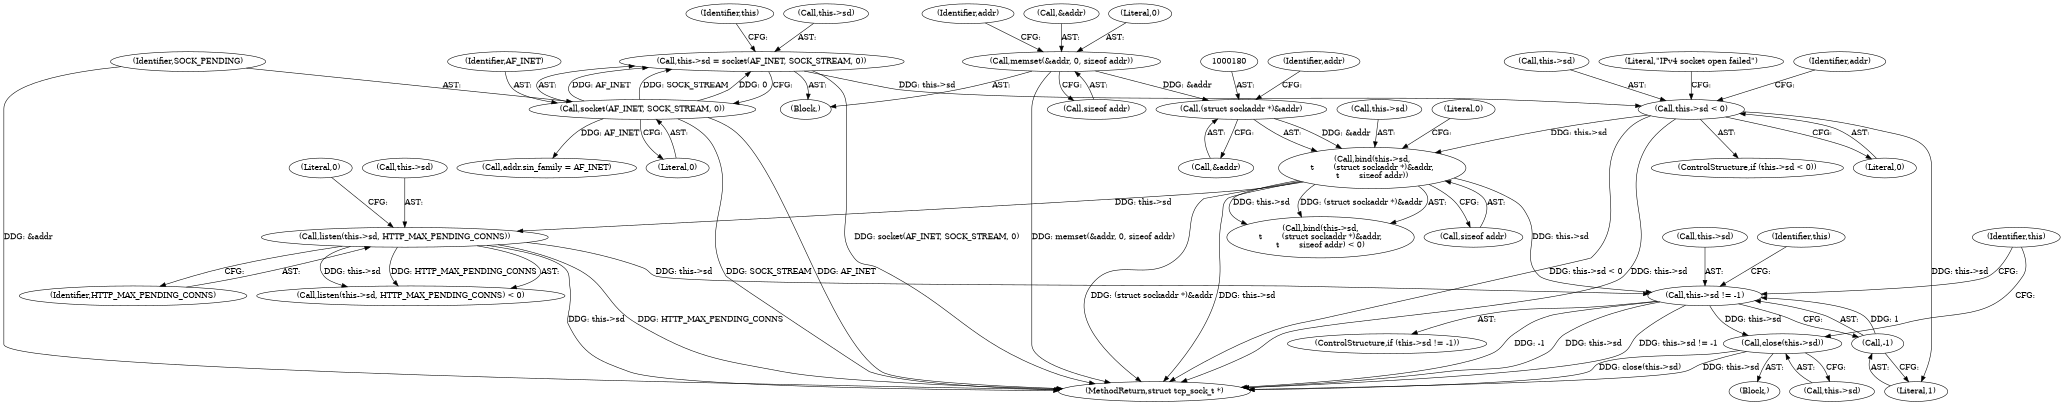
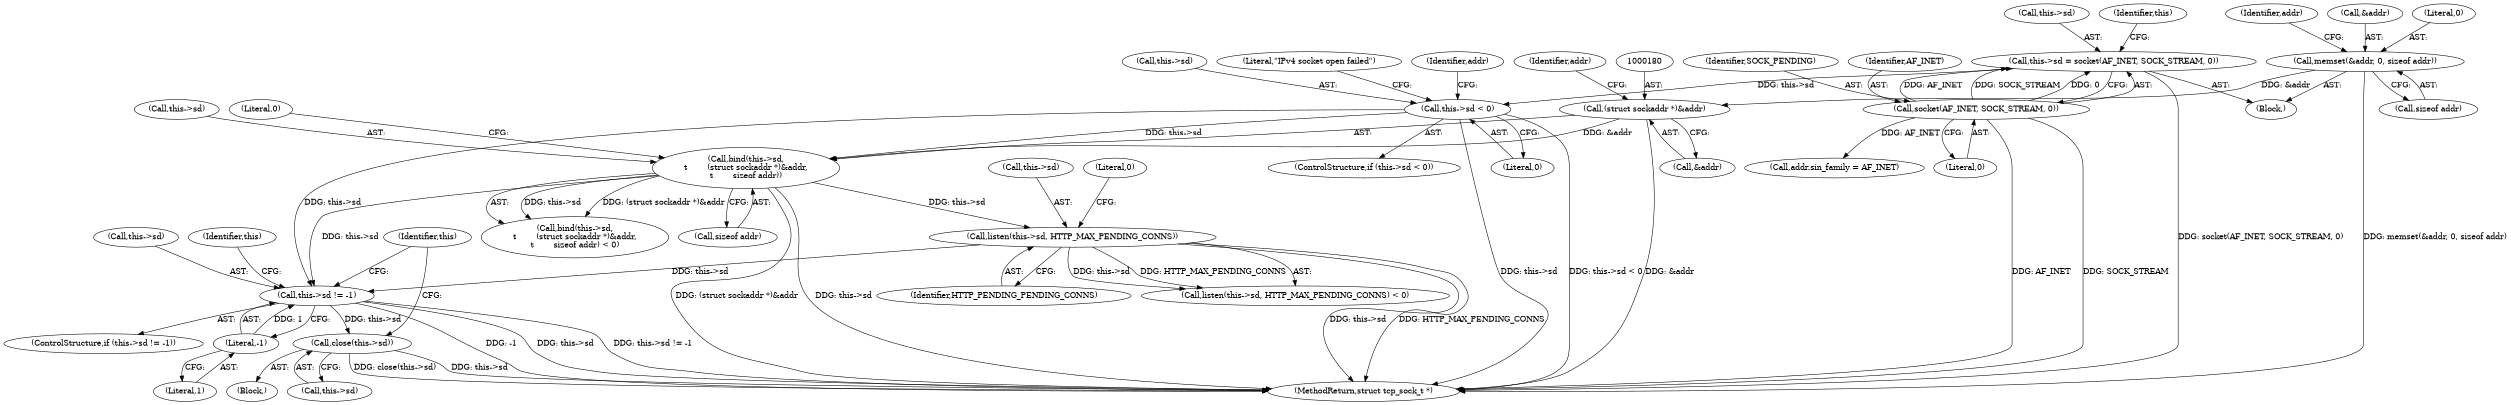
edge "(Call,this->sd < 0)" -> "(Literal,1)": now "(Call,this->sd < 0)" -> "(Call,this->sd != -1)"
node "(Identifier,HTTP_MAX_PENDING_CONNS)": label "(Identifier,HTTP_MAX_PENDING_CONNS)" -> "(Identifier,HTTP_PENDING_PENDING_CONNS)"
node "(Call,-1)": label "(Call,-1)" -> "(Literal,-1)"
edge "(Identifier,SOCK_PENDING)" -> "(MethodReturn,struct tcp_sock_t *)": now "(Call,(struct sockaddr *)&addr)" -> "(MethodReturn,struct tcp_sock_t *)"
